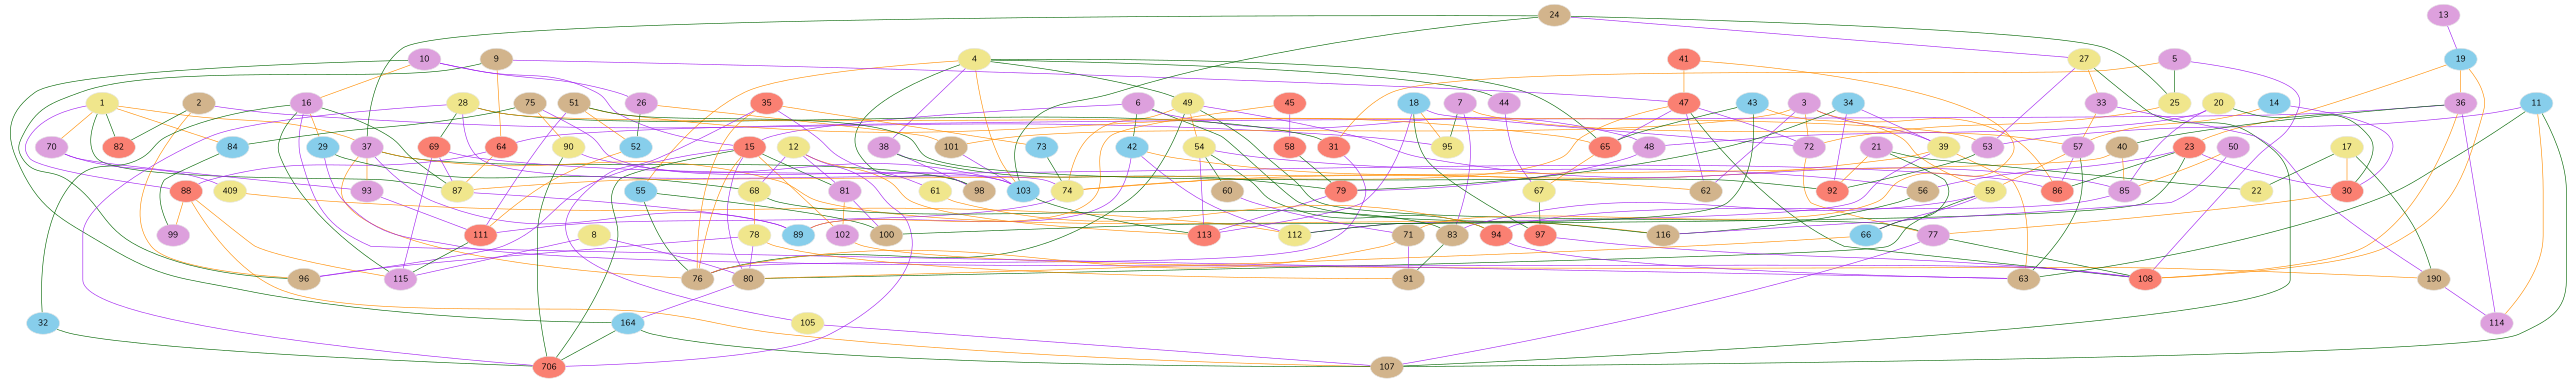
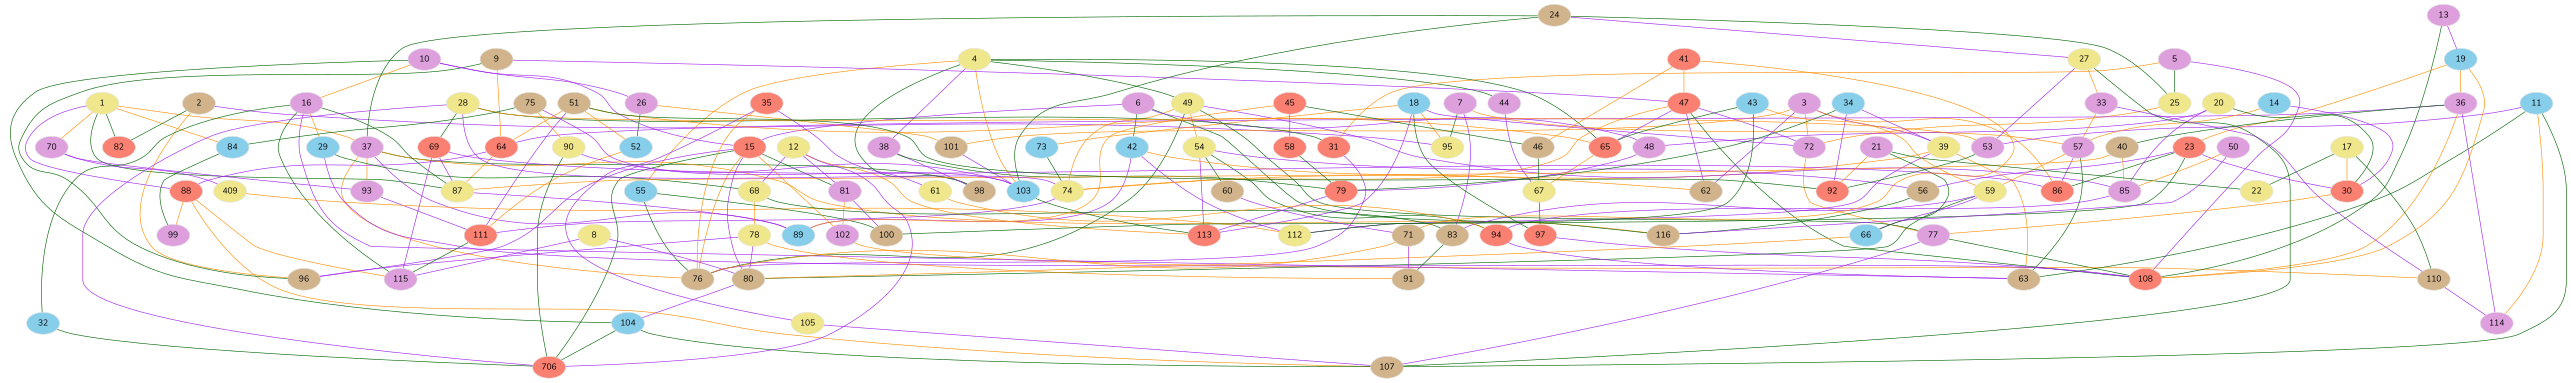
edge "51" -- "64": added
edge "35" -- "73": now "18" -- "73"
node "46": added
edge "13" -- "108": added
node "190": label "190" -> "110"
node "164": label "164" -> "104"
